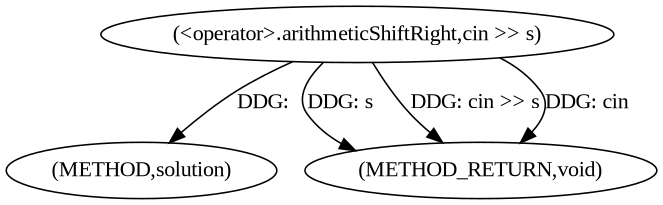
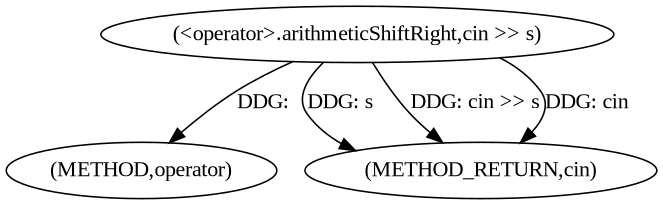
node "(METHOD,solution)": label "(METHOD,solution)" -> "(METHOD,operator)"
node "(METHOD_RETURN,void)": label "(METHOD_RETURN,void)" -> "(METHOD_RETURN,cin)"
